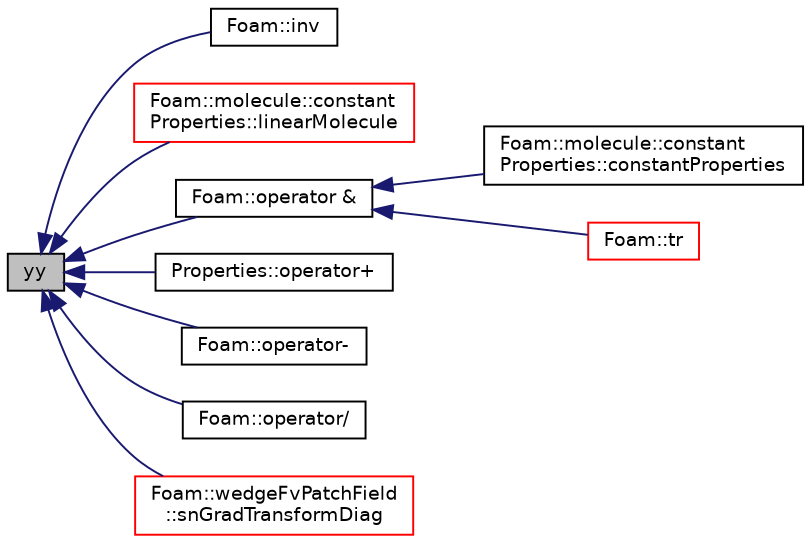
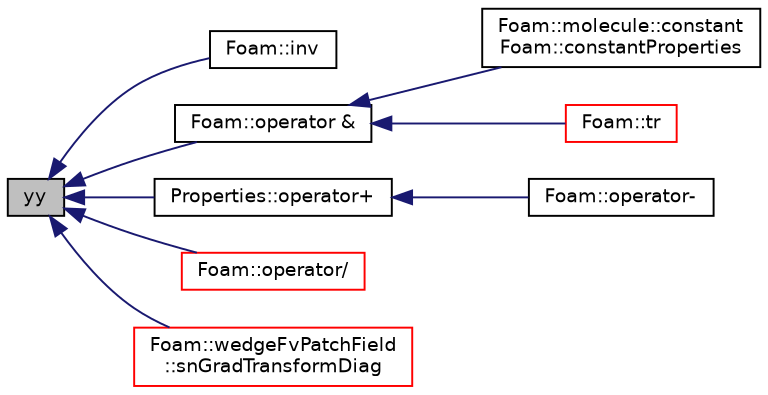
node "Foam::molecule::constant Properties::linearMolecule": removed
node "Foam::molecule::constant Properties::constantProperties": label "Foam::molecule::constant Properties::constantProperties" -> "Foam::molecule::constant Foam::constantProperties"
edge "Foam::operator-" -> "yy": now "Foam::operator-" -> "Properties::operator+"
node "Foam::operator/": color black -> red
